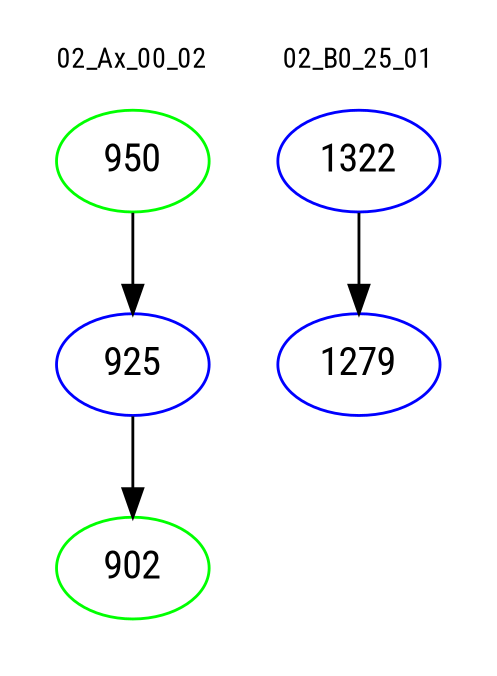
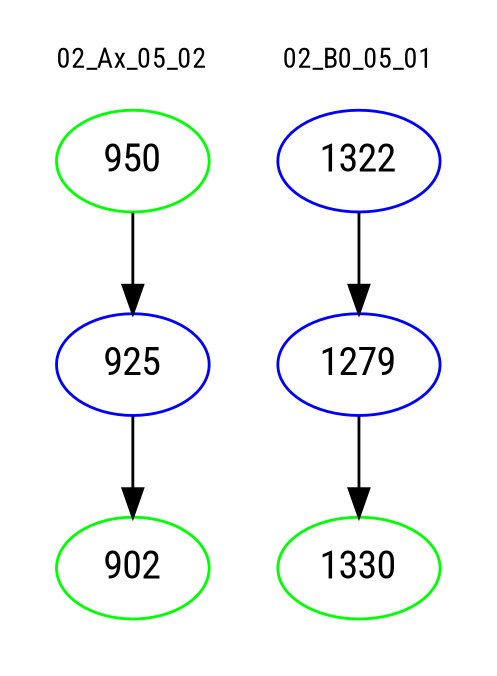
cluster "02_Ax_00_02": label "02_Ax_00_02" -> "02_Ax_05_02"
cluster "02_B0_25_01": label "02_B0_25_01" -> "02_B0_05_01"
node "1330": added
